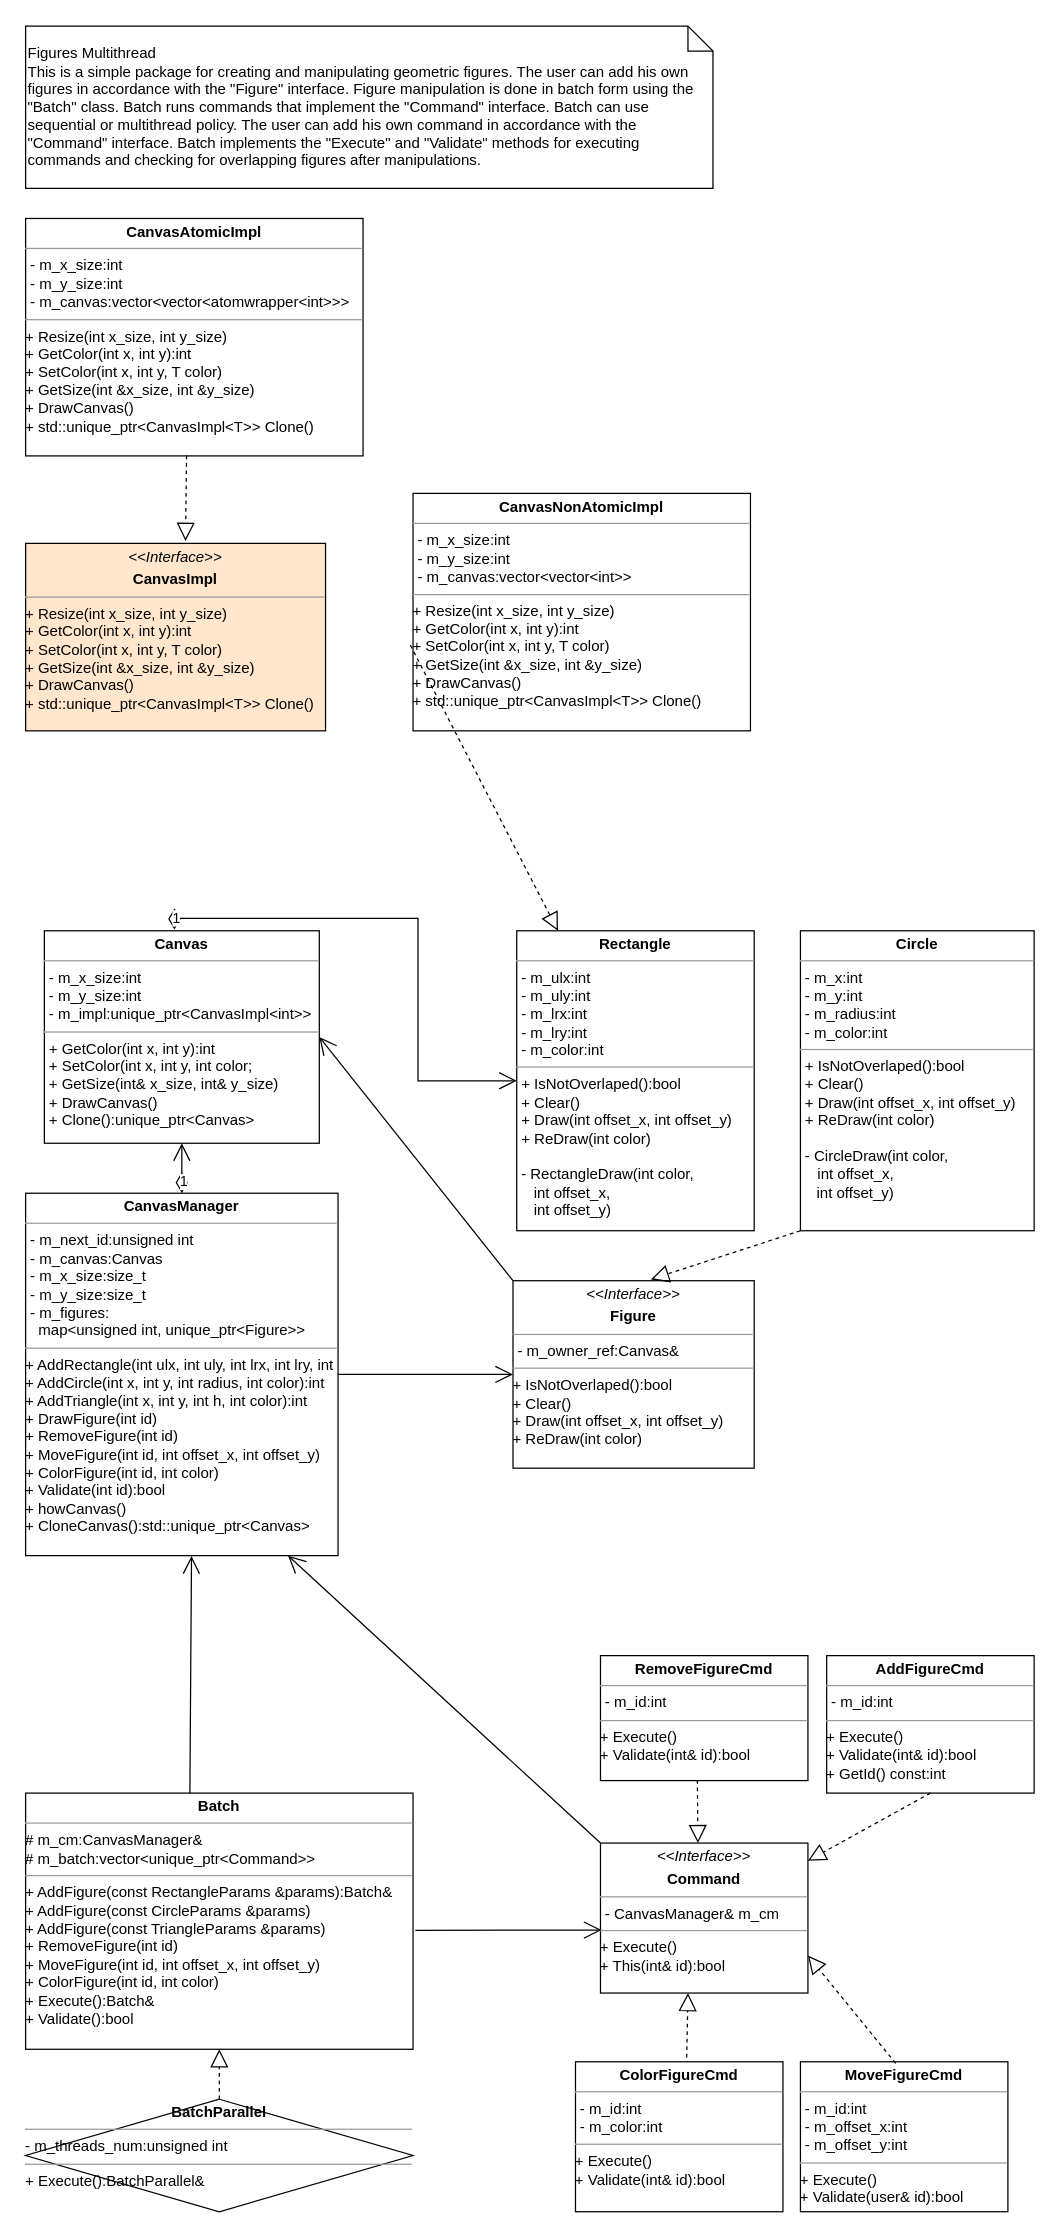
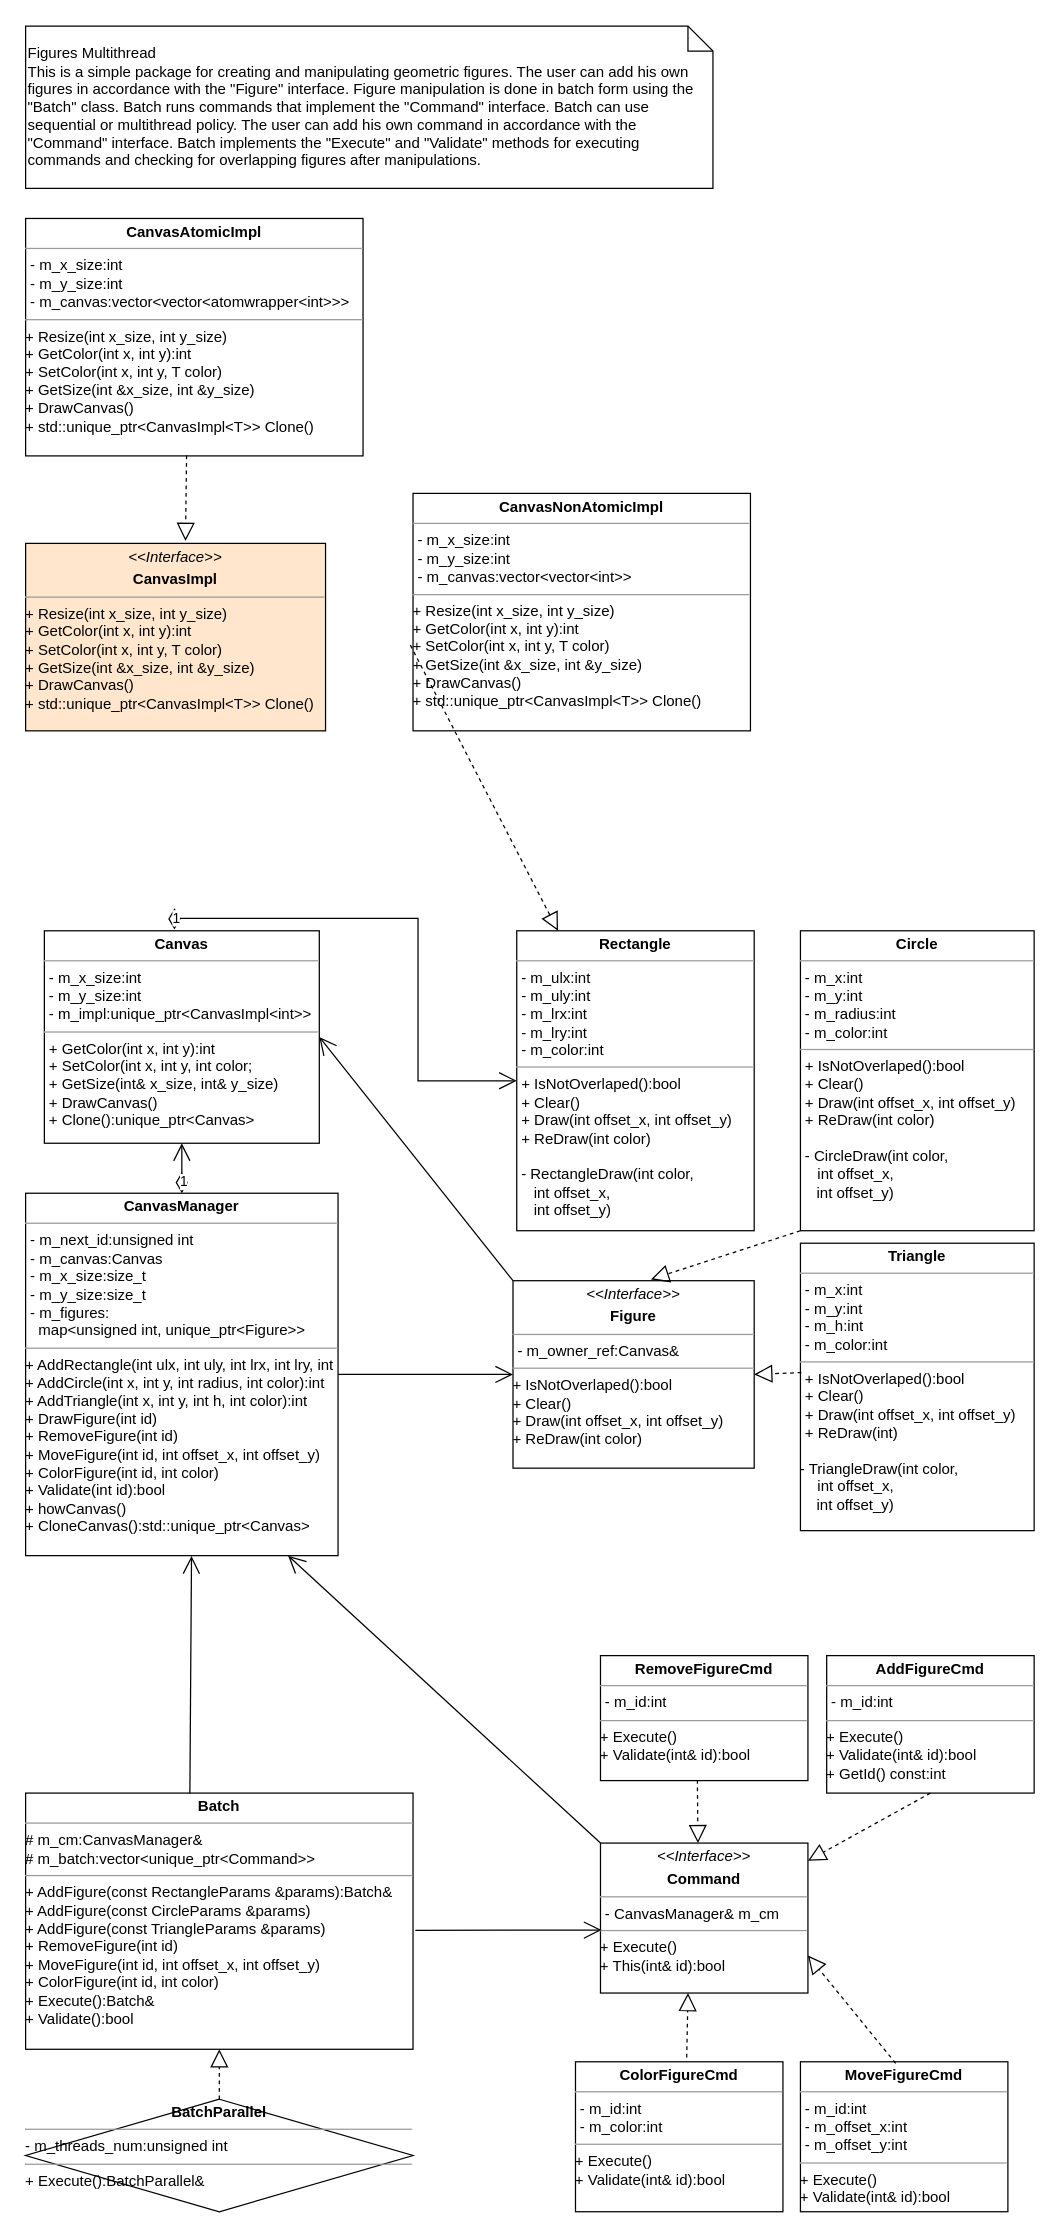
edge "Triangle - m_x:int - m_y:int - m_h:int - m_color:int + IsNotOverlaped():bool + Clear() + Draw(int offset_x, int offset_y) + ReDraw(int) - TriangleDraw(int color, int offset_x, int offset_y)" -> "<<Interface>> Figure - m_owner_ref:Canvas& + IsNotOverlaped():bool + Clear() + Draw(int offset_x, int offset_y) + ReDraw(int color)": added
node "Triangle - m_x:int - m_y:int - m_h:int - m_color:int + IsNotOverlaped():bool + Clear() + Draw(int offset_x, int offset_y) + ReDraw(int) - TriangleDraw(int color, int offset_x, int offset_y)": added
node "MoveFigureCmd - m_id:int - m_offset_x:int - m_offset_y:int + Execute() + Validate(user& id):bool": label "MoveFigureCmd - m_id:int - m_offset_x:int - m_offset_y:int + Execute() + Validate(user& id):bool" -> "MoveFigureCmd - m_id:int - m_offset_x:int - m_offset_y:int + Execute() + Validate(int& id):bool"
